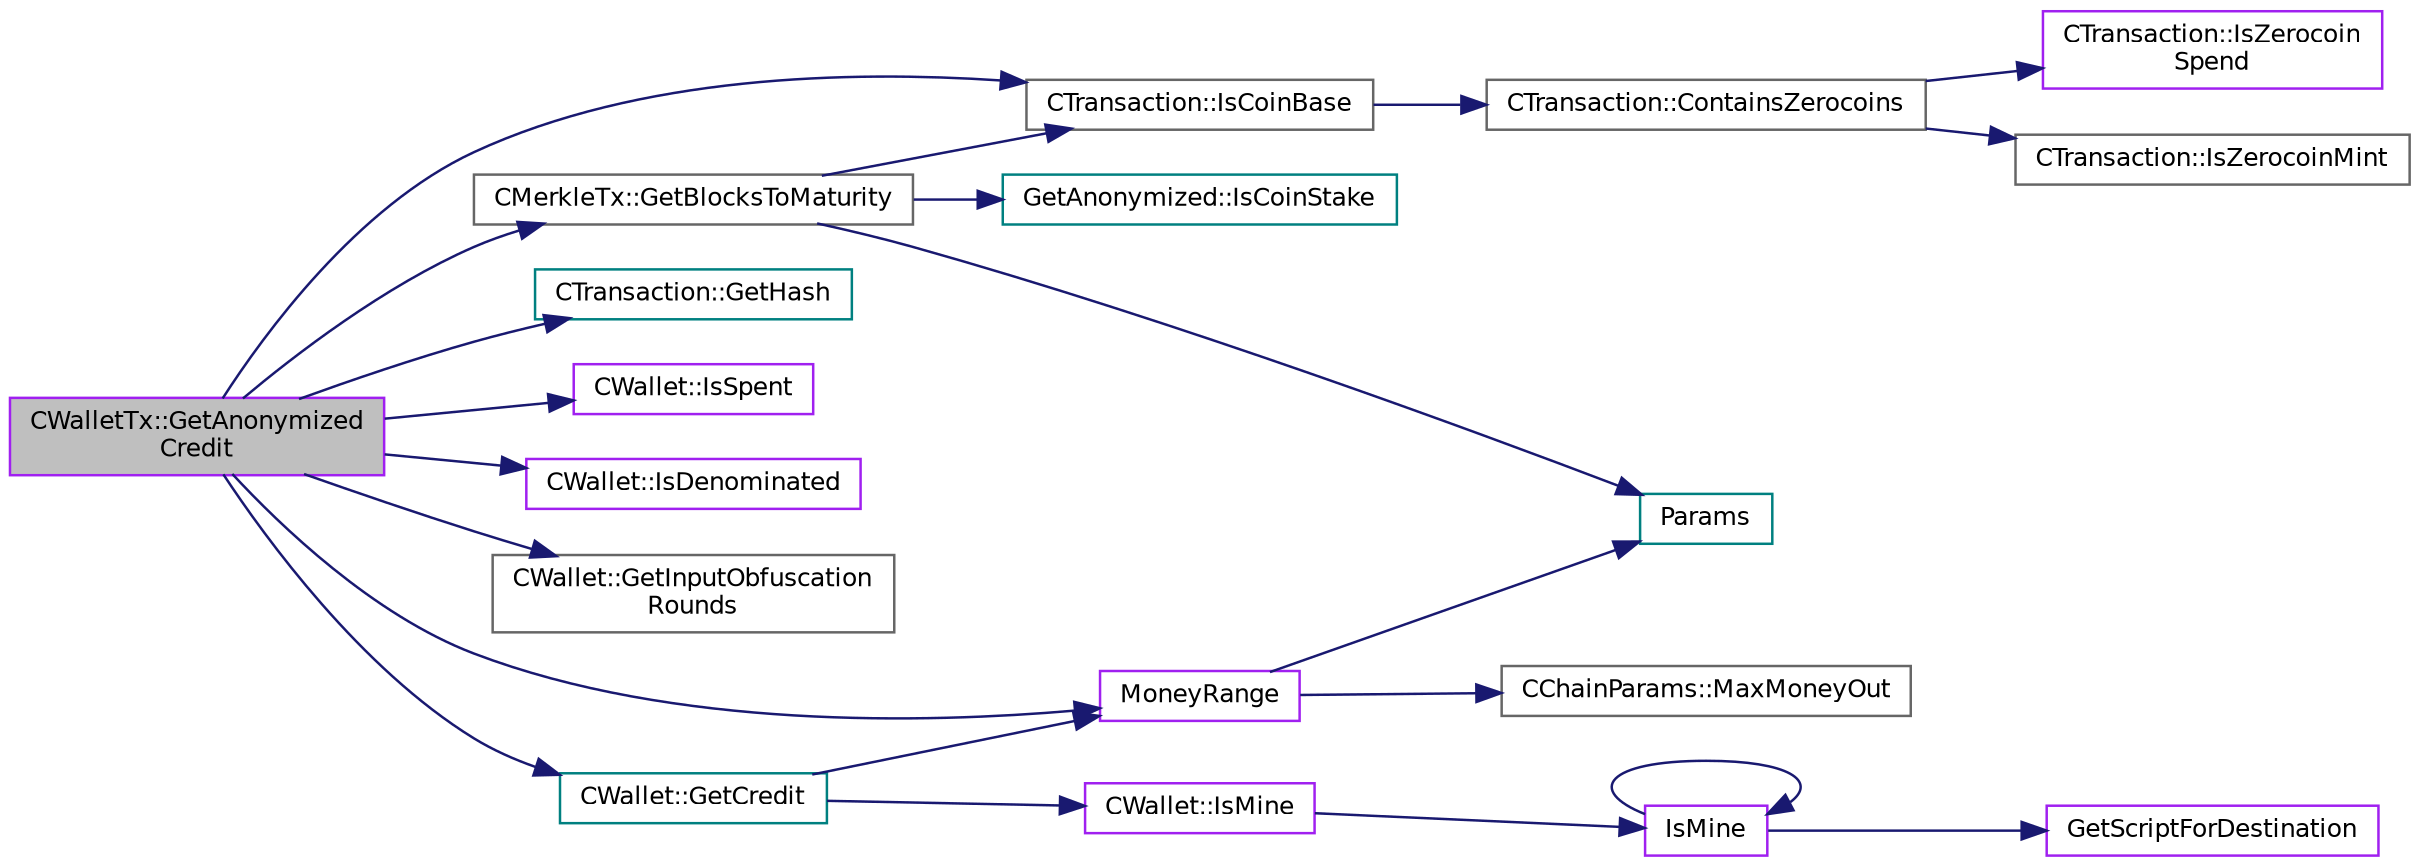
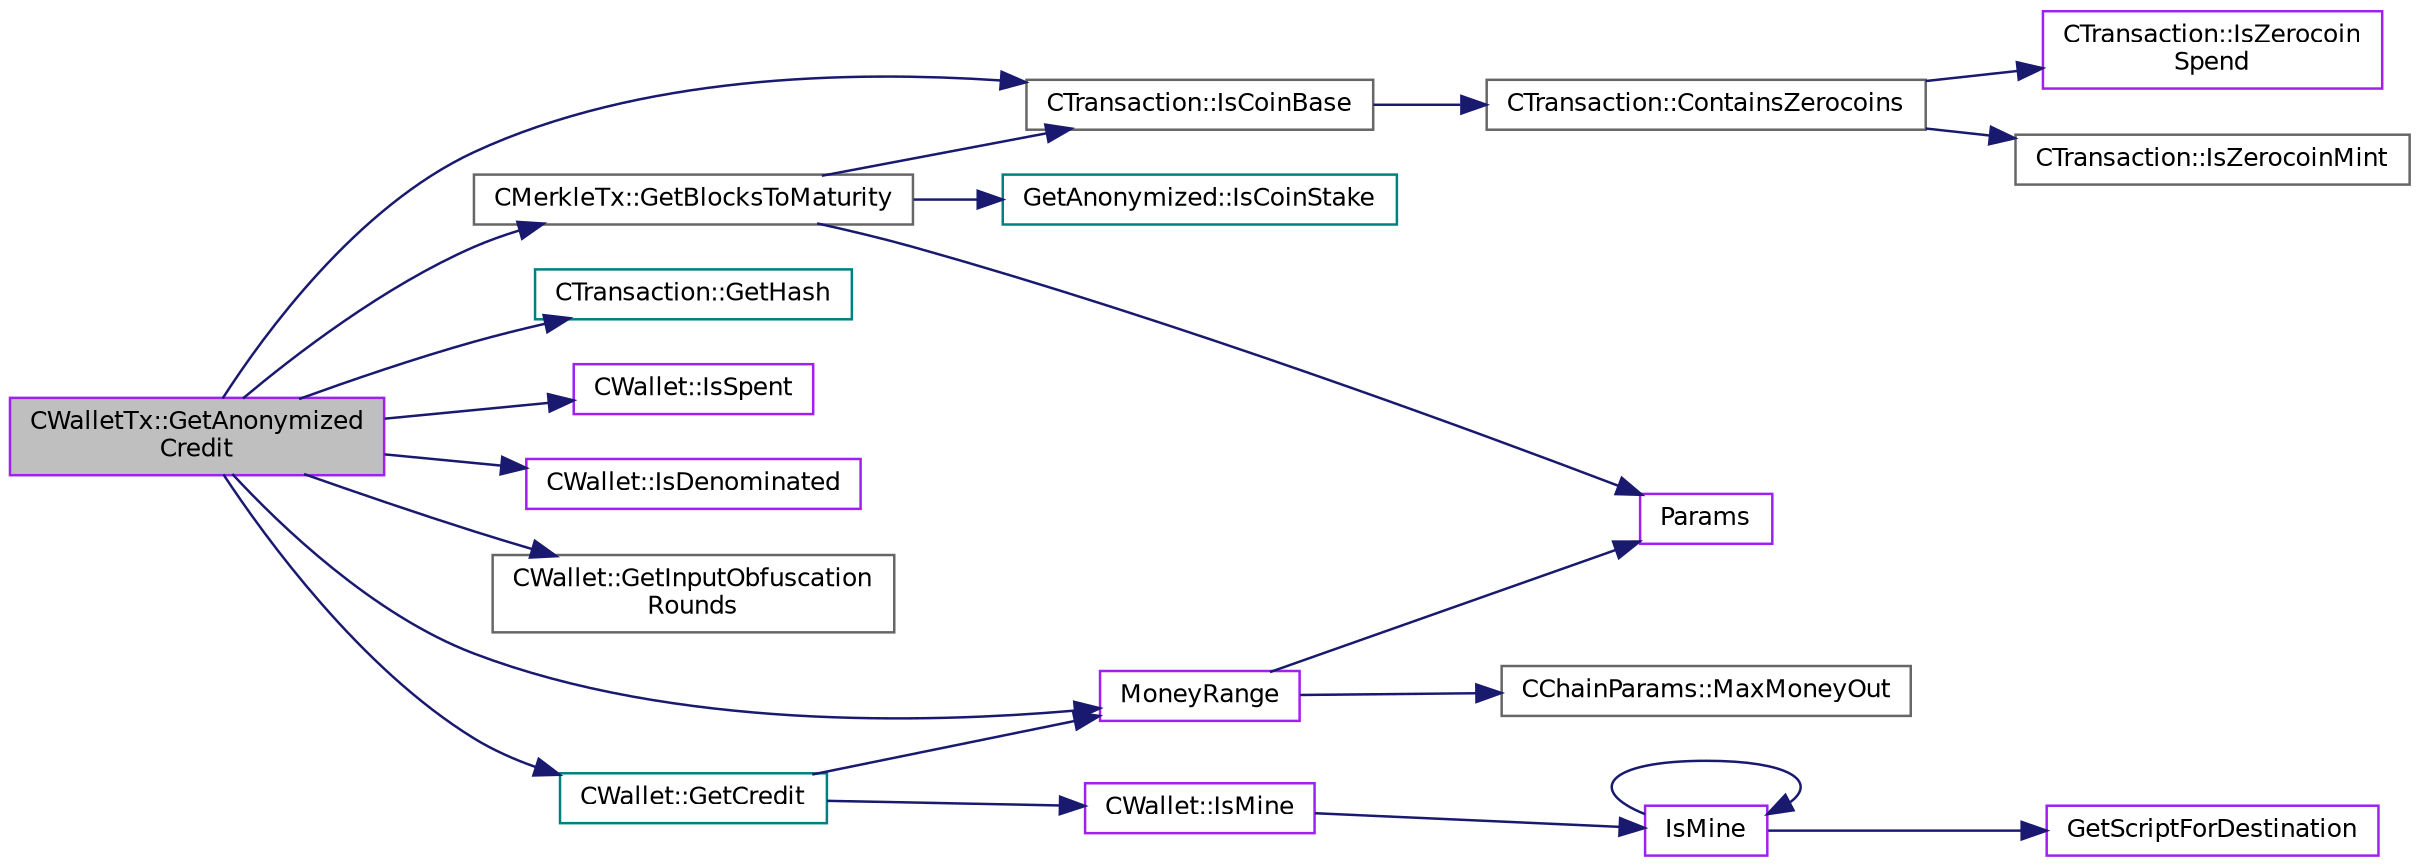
node "Params": color teal -> purple
